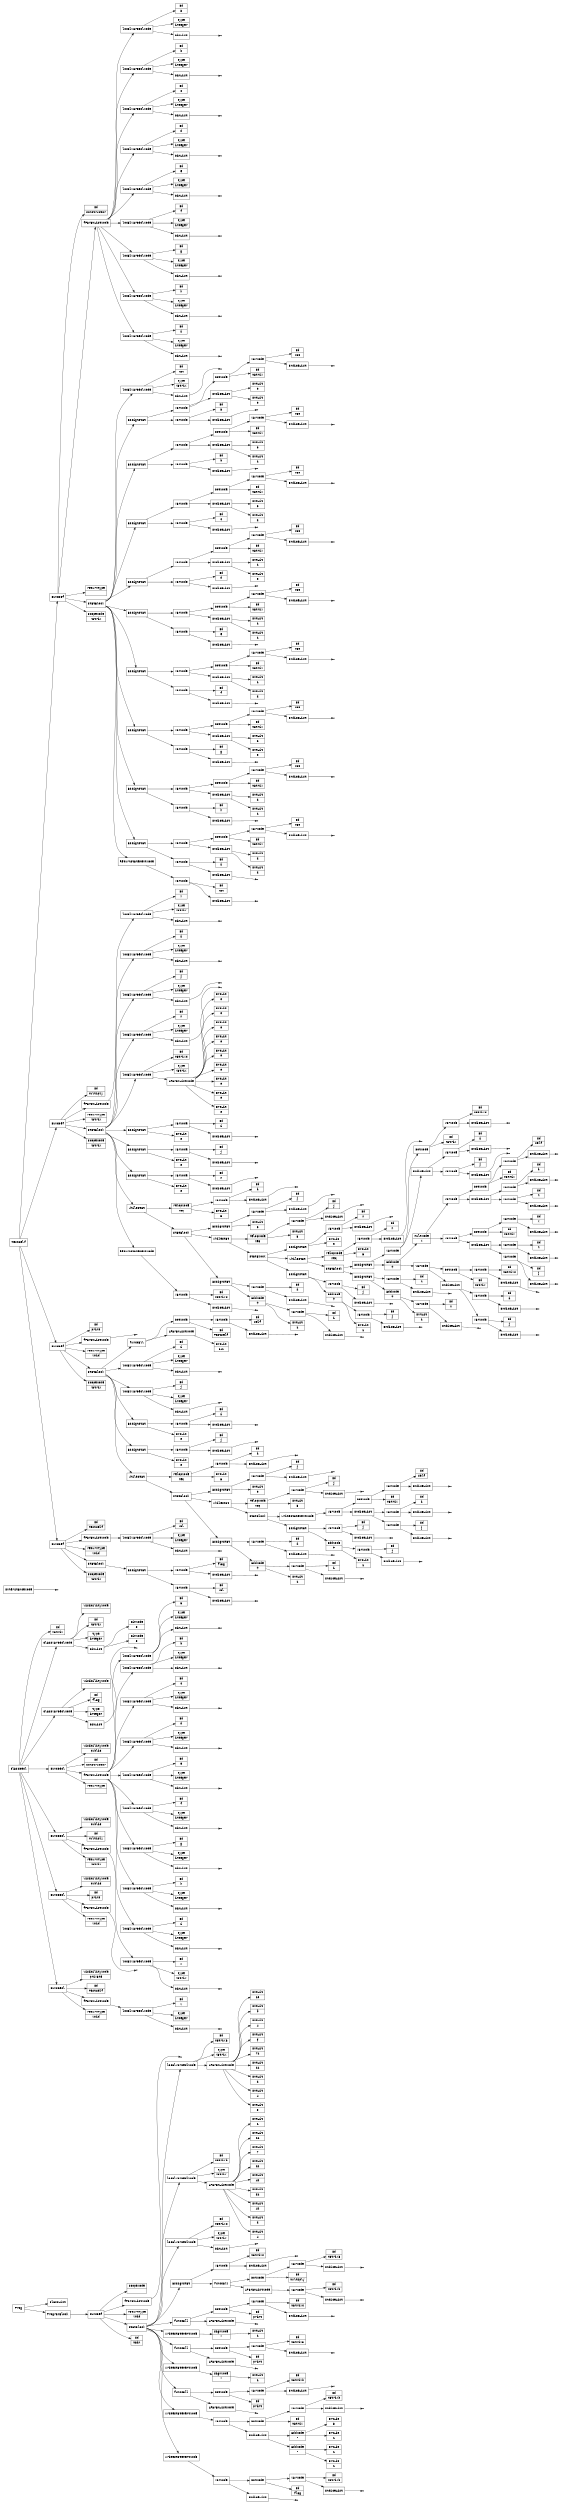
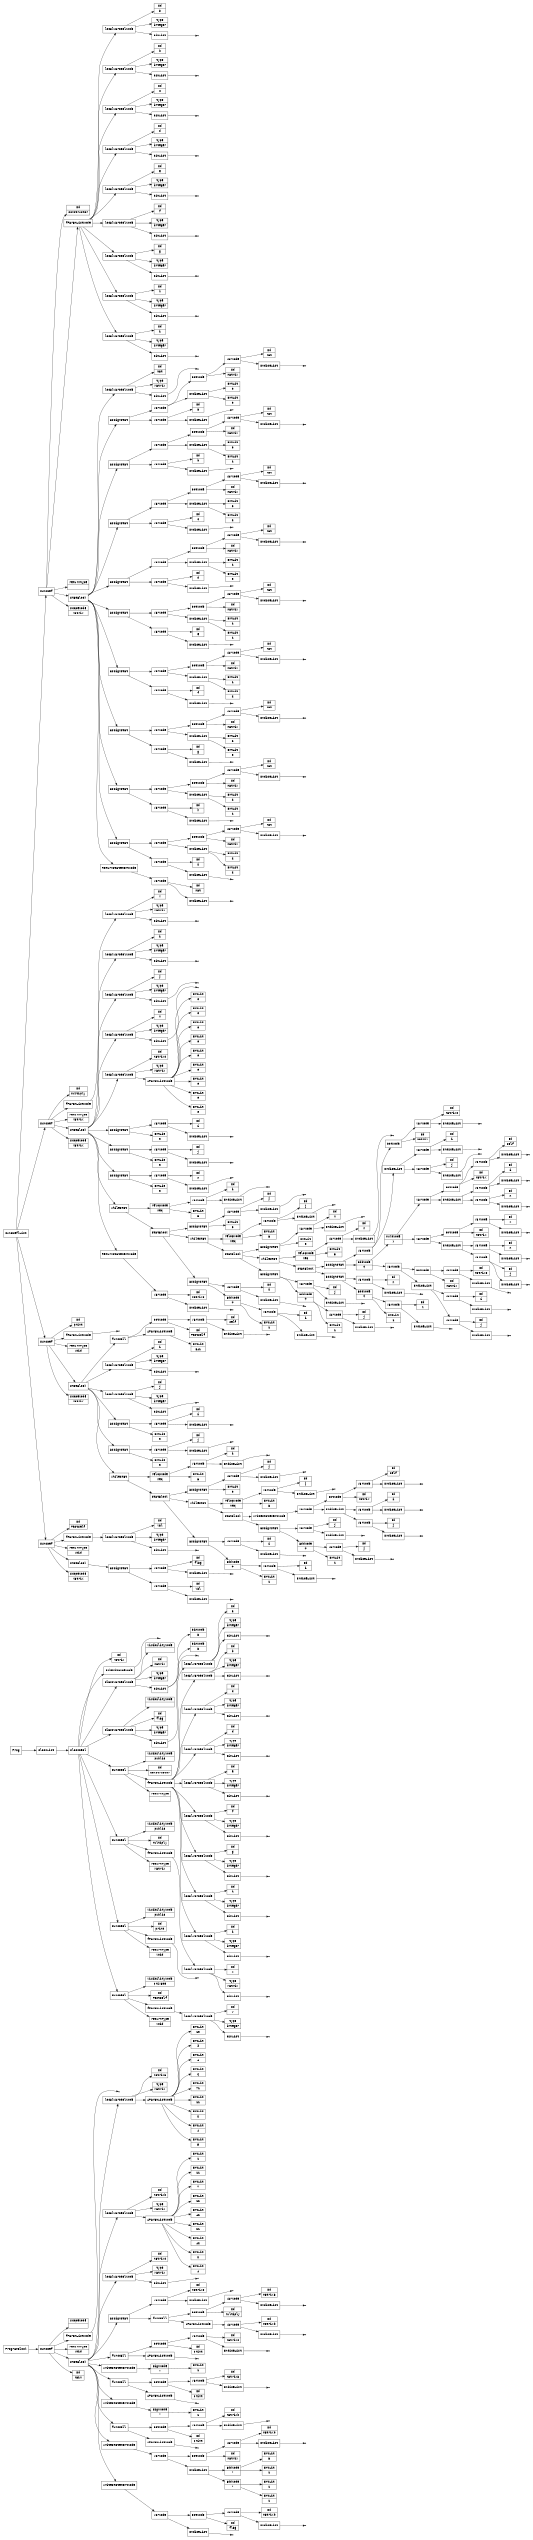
node "TestSelf": label "TestSelf" -> "FuncDeflList"
edge "ClassDecl" -> "InheritanceNode": added
edge "ClassList" -> "ClassDecl": added
edge "Prog" -> "ProgramBlock": removed
